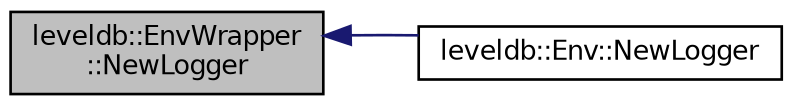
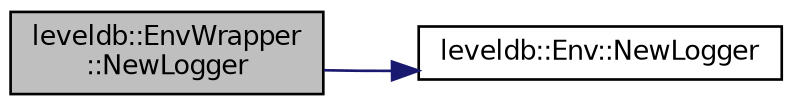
edge "leveldb::Env::NewLogger" -> "leveldb::EnvWrapper ::NewLogger": reversed
